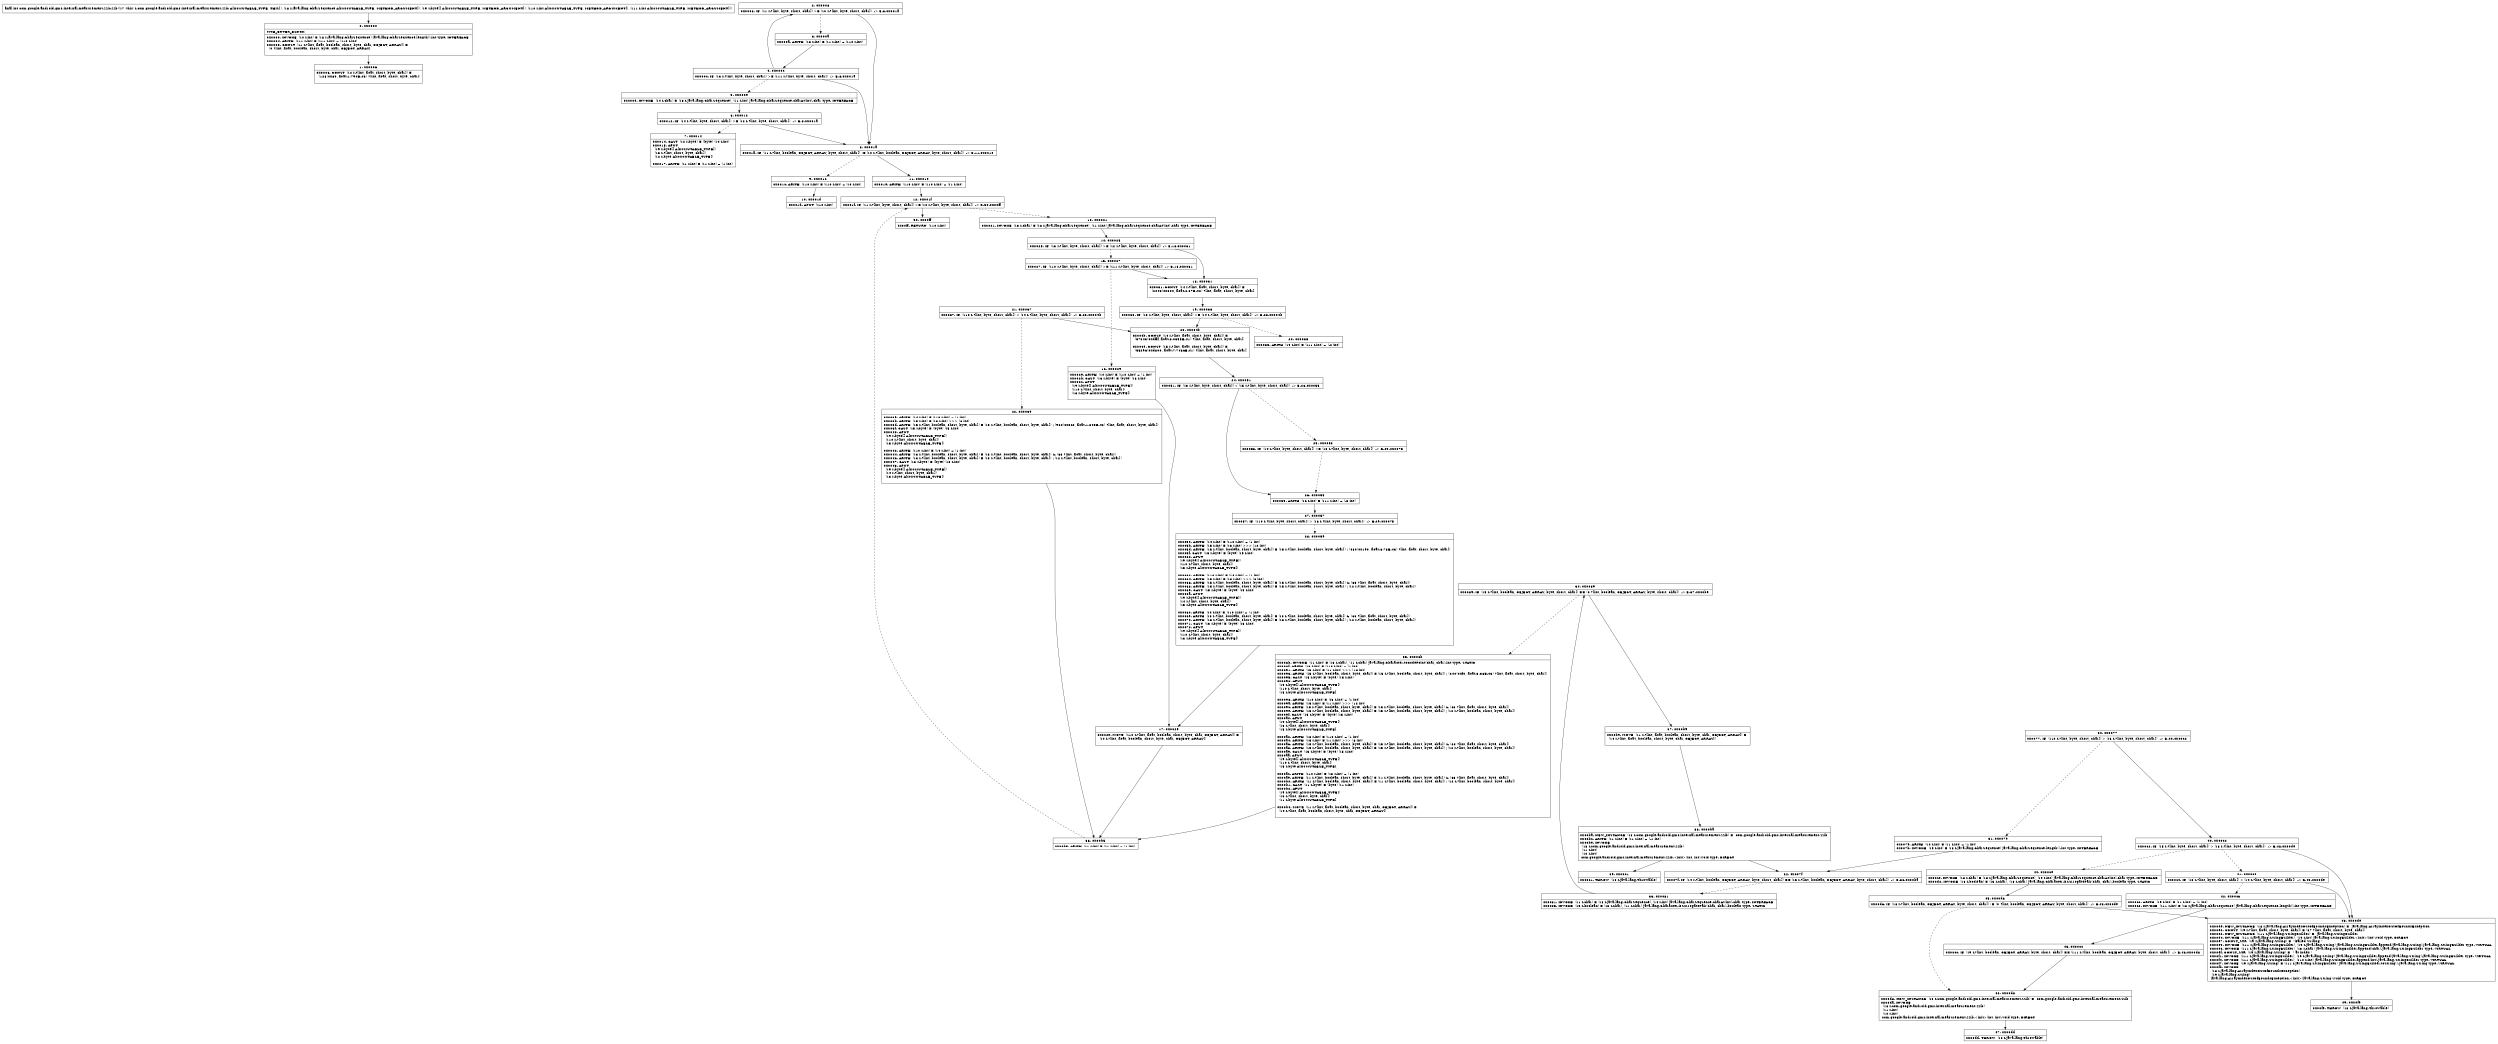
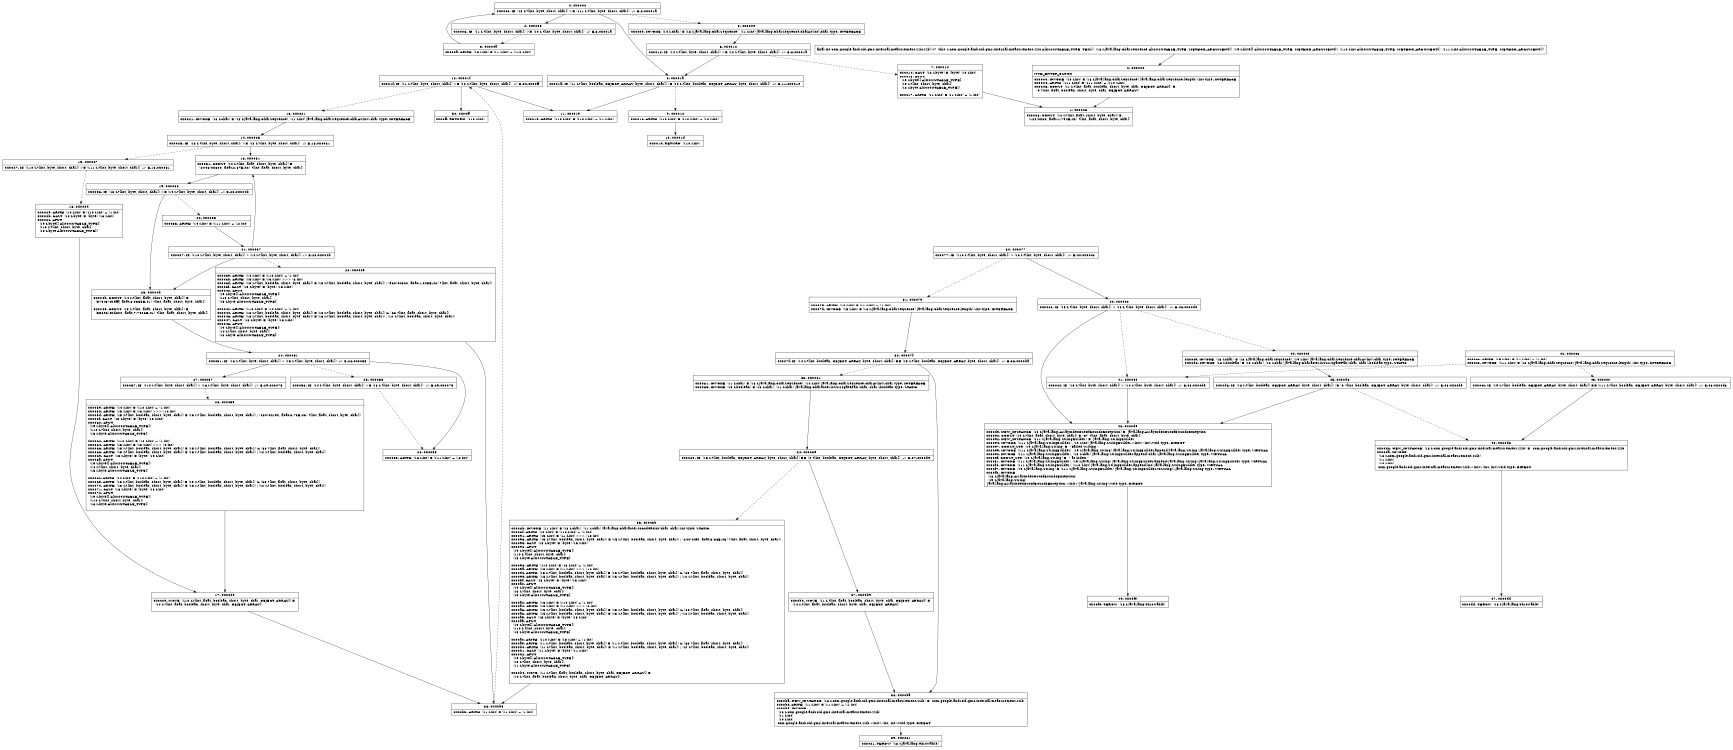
edge "2: 0x0008" -> "8: 0x001a": removed
edge "7: 0x0014" -> "1: 0x0006": added
edge "11: 0x001e" -> "12: 0x001f": reversed
node "10: 0x001d": text "0x001d: APUT  (r10 I:int)" -> "0x001d: RETURN  (r10 I:int)"
edge "20: 0x0035" -> "21: 0x0037": added
edge "15: 0x0027" -> "18: 0x0031": now "21: 0x0037" -> "18: 0x0031"
edge "26: 0x0055" -> "27: 0x0057": now "24: 0x0051" -> "27: 0x0057"
edge "38: 0x00ba" -> "32: 0x007f": reversed
edge "41: 0x00c4" -> "42: 0x00c6": reversed
edge "42: 0x00c6" -> "43: 0x00cc": style solid -> dashed
